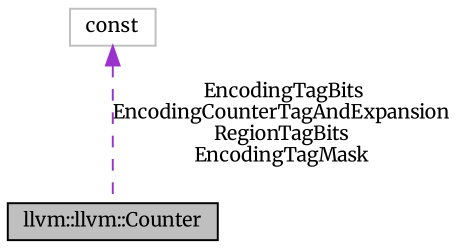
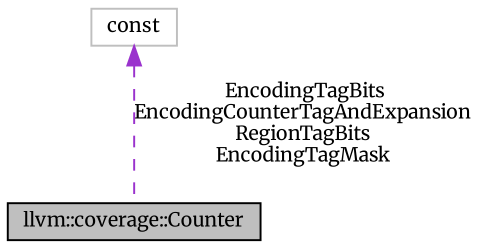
node "llvm::llvm::Counter": label "llvm::llvm::Counter" -> "llvm::coverage::Counter"
